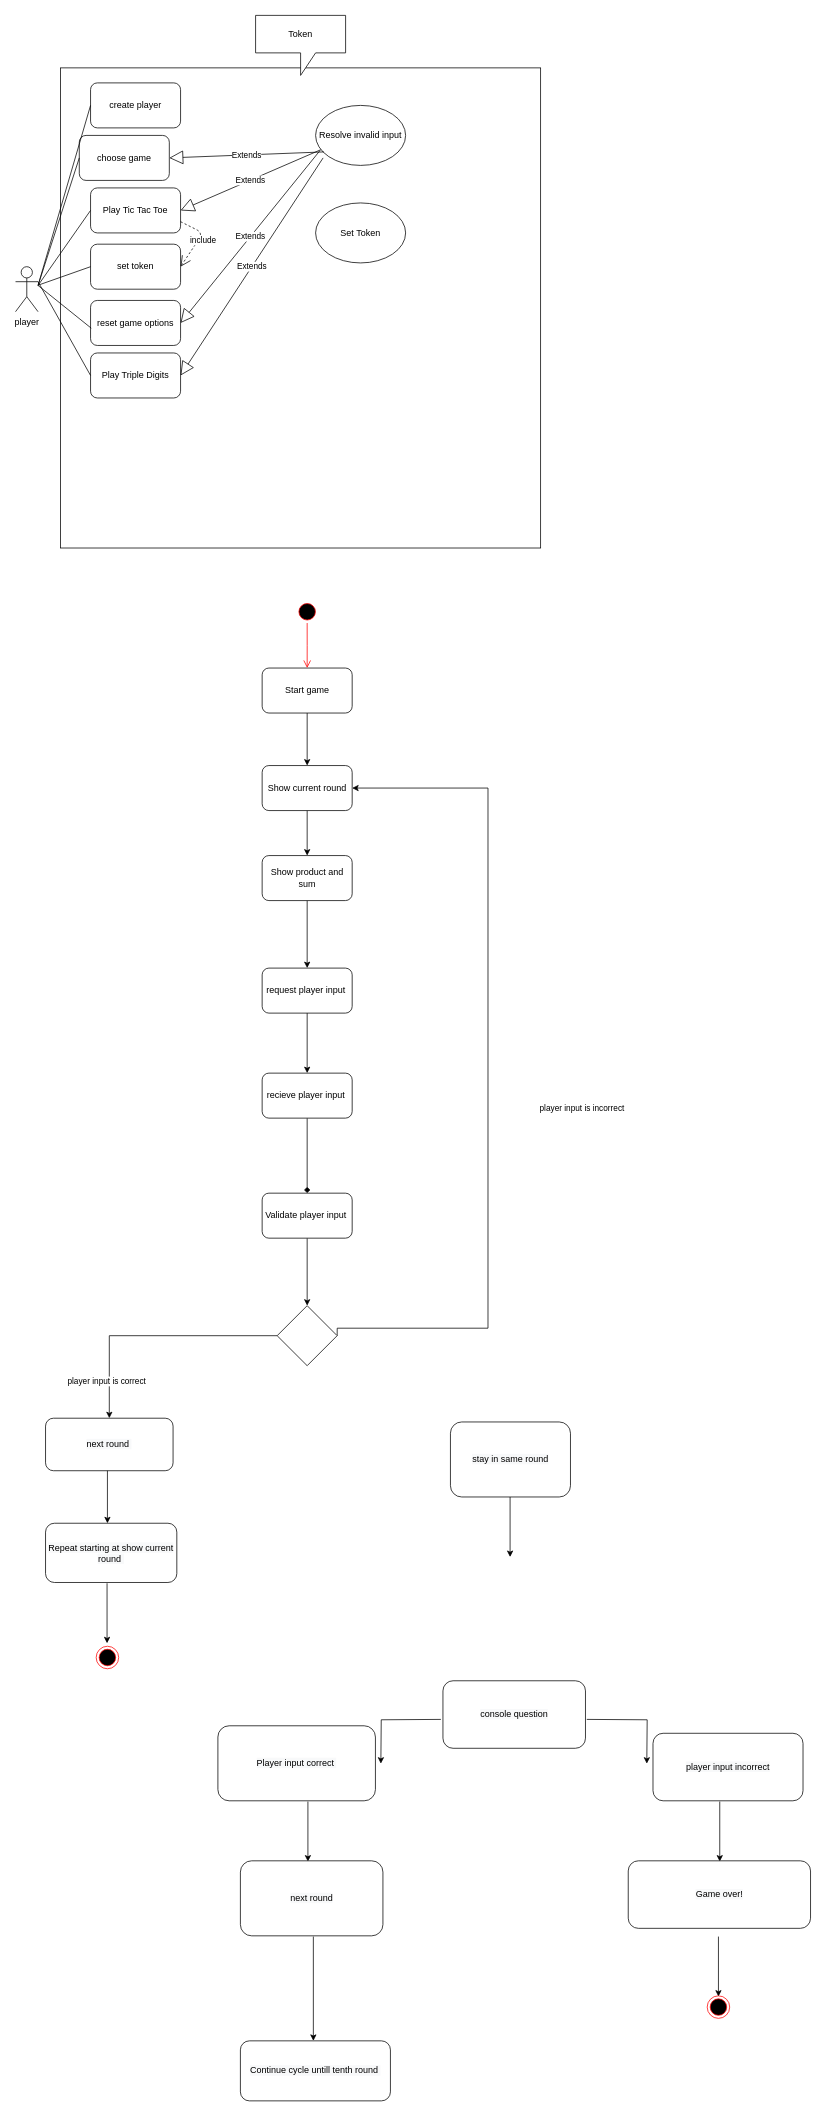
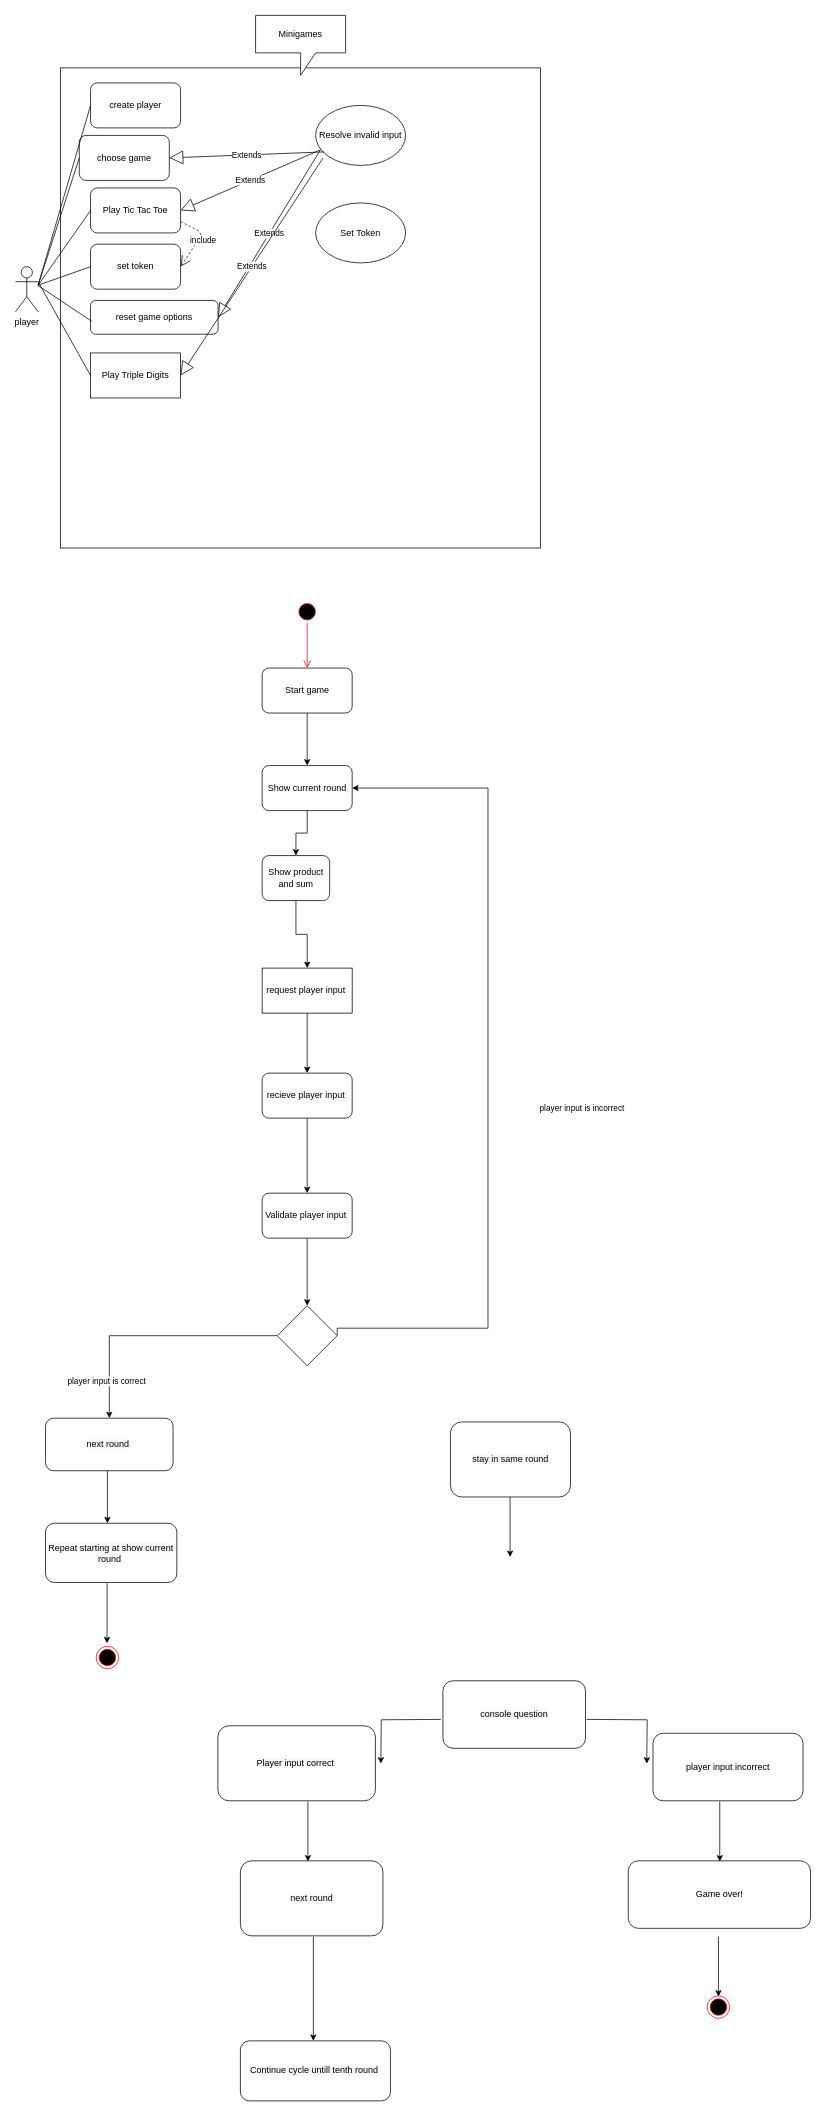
node "Token": label "Token" -> "Minigames"
node "reset game options": size 90x45 -> 128x34
node "Play Triple Digits": shape rounded rectangle -> rectangle
node "Show product and sum": size 90x45 -> 68x45
node "request player input": shape rounded rectangle -> rectangle
edge "recieve player input" -> "Validate player input": arrowhead diamond -> classic
